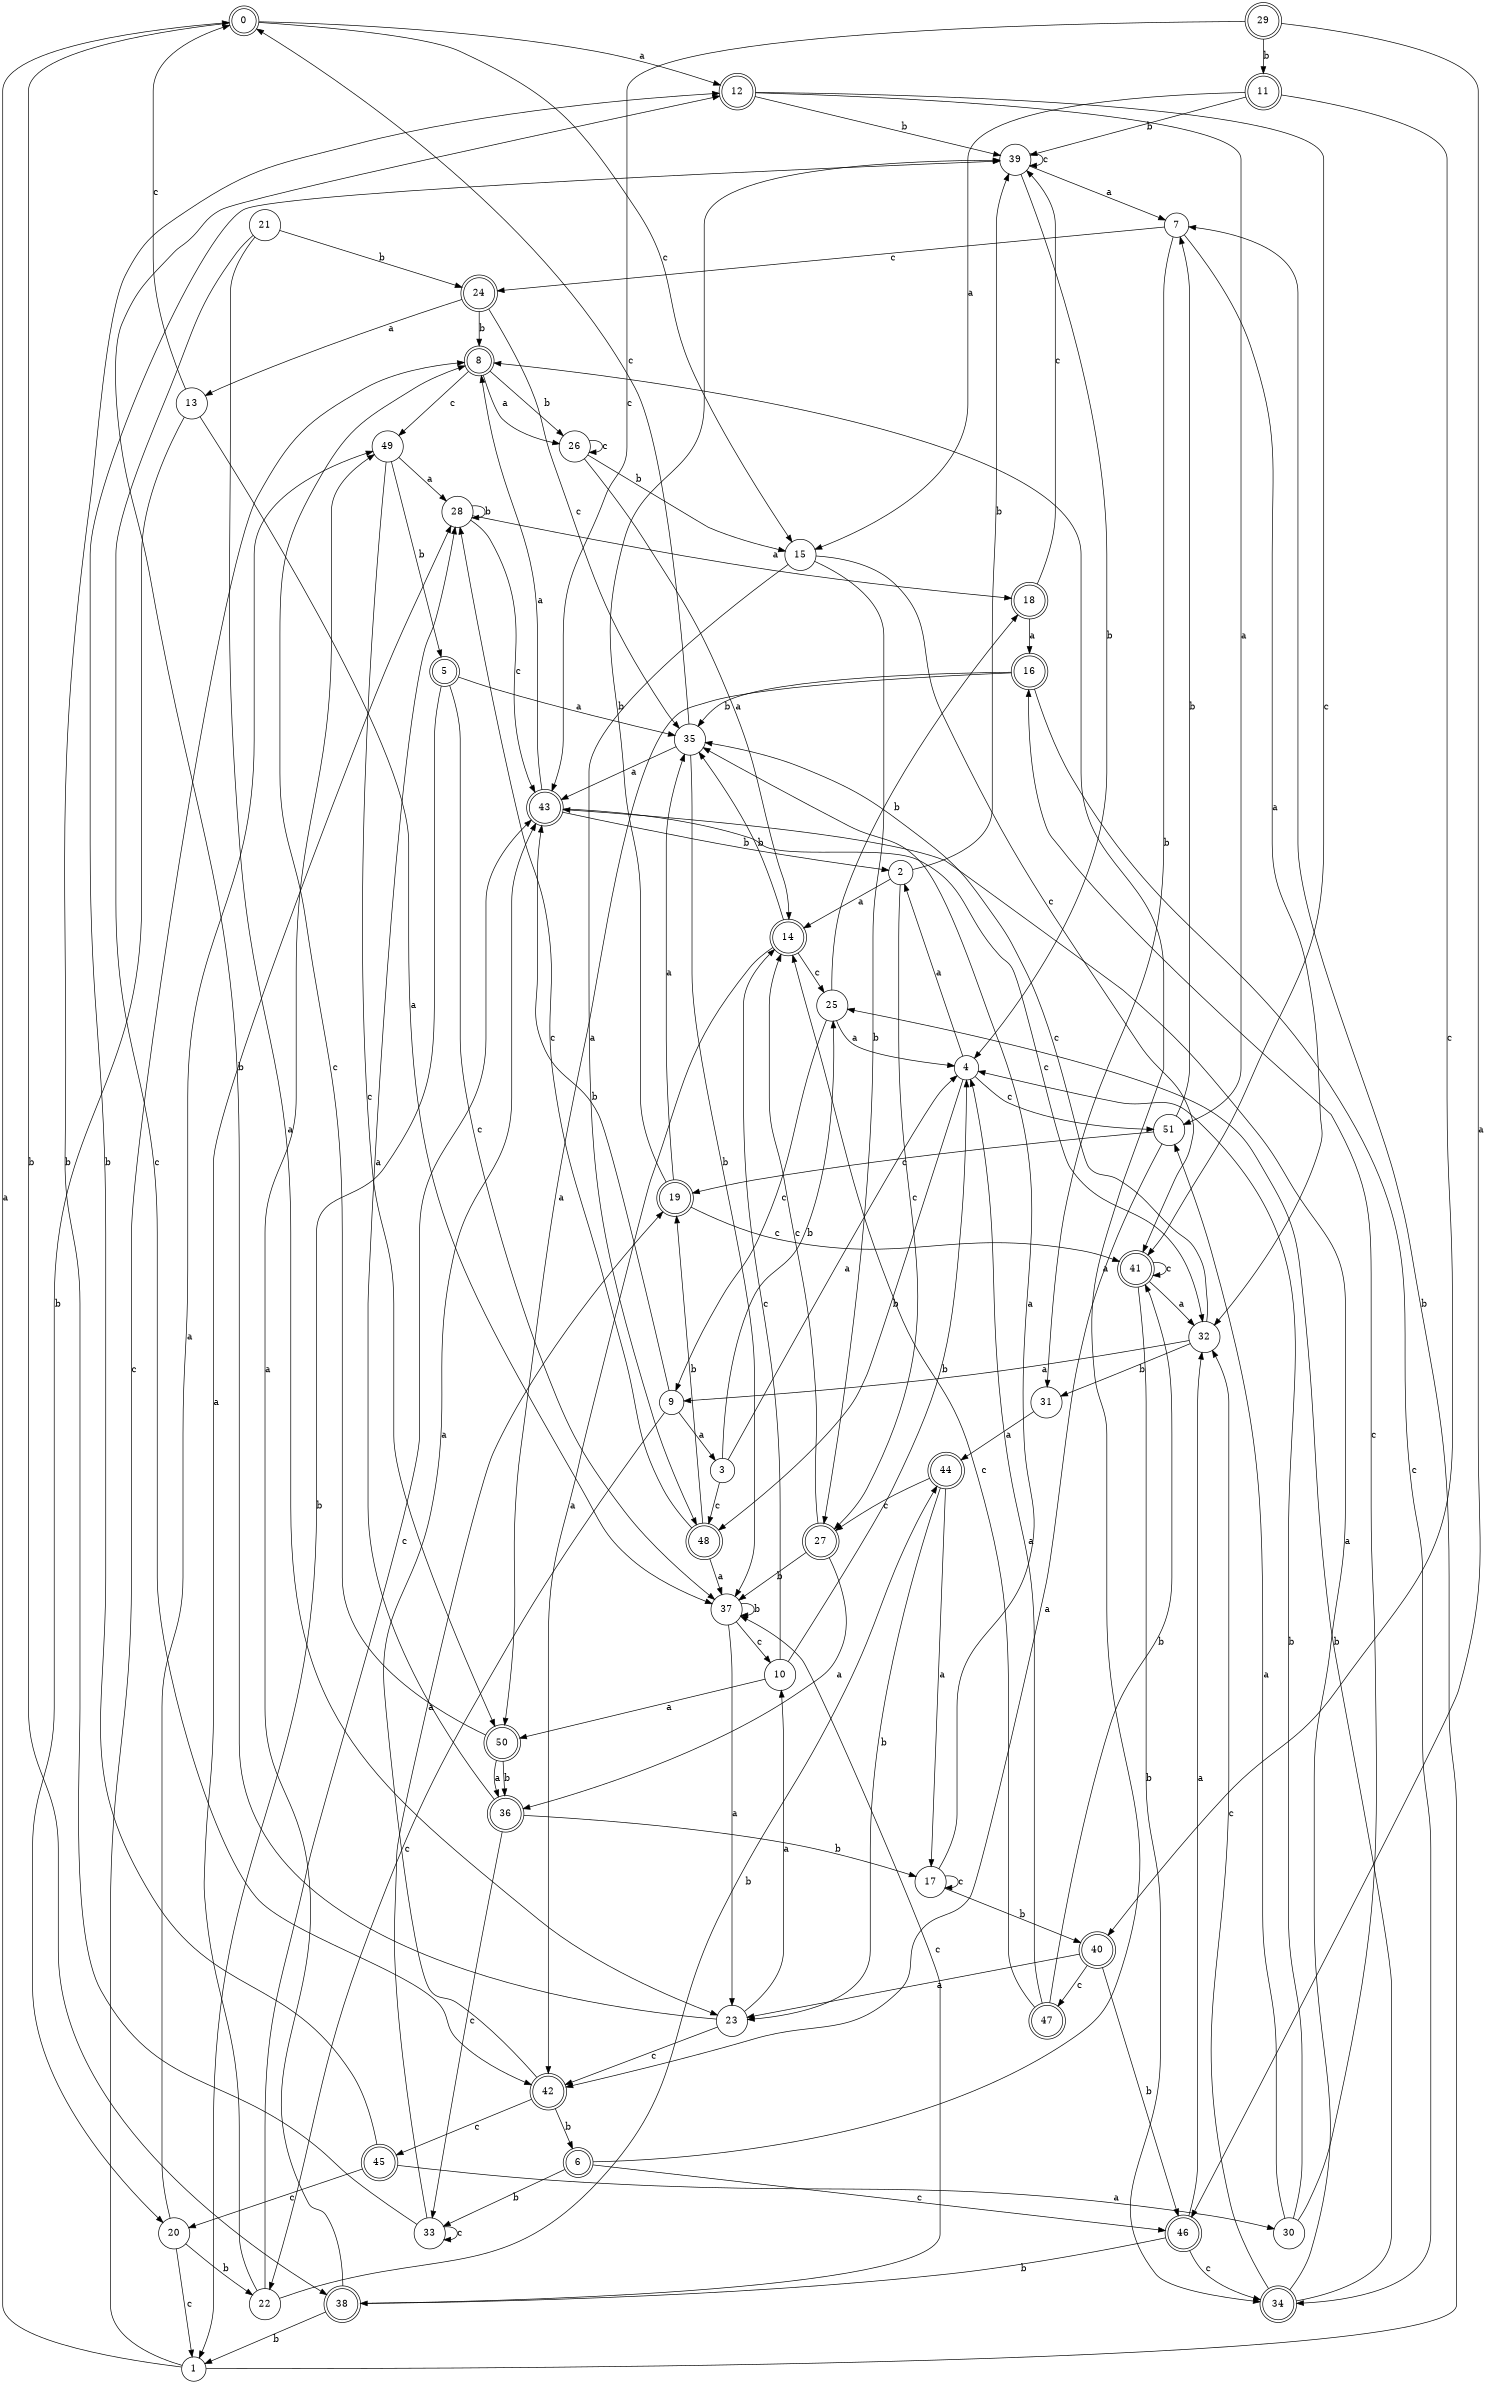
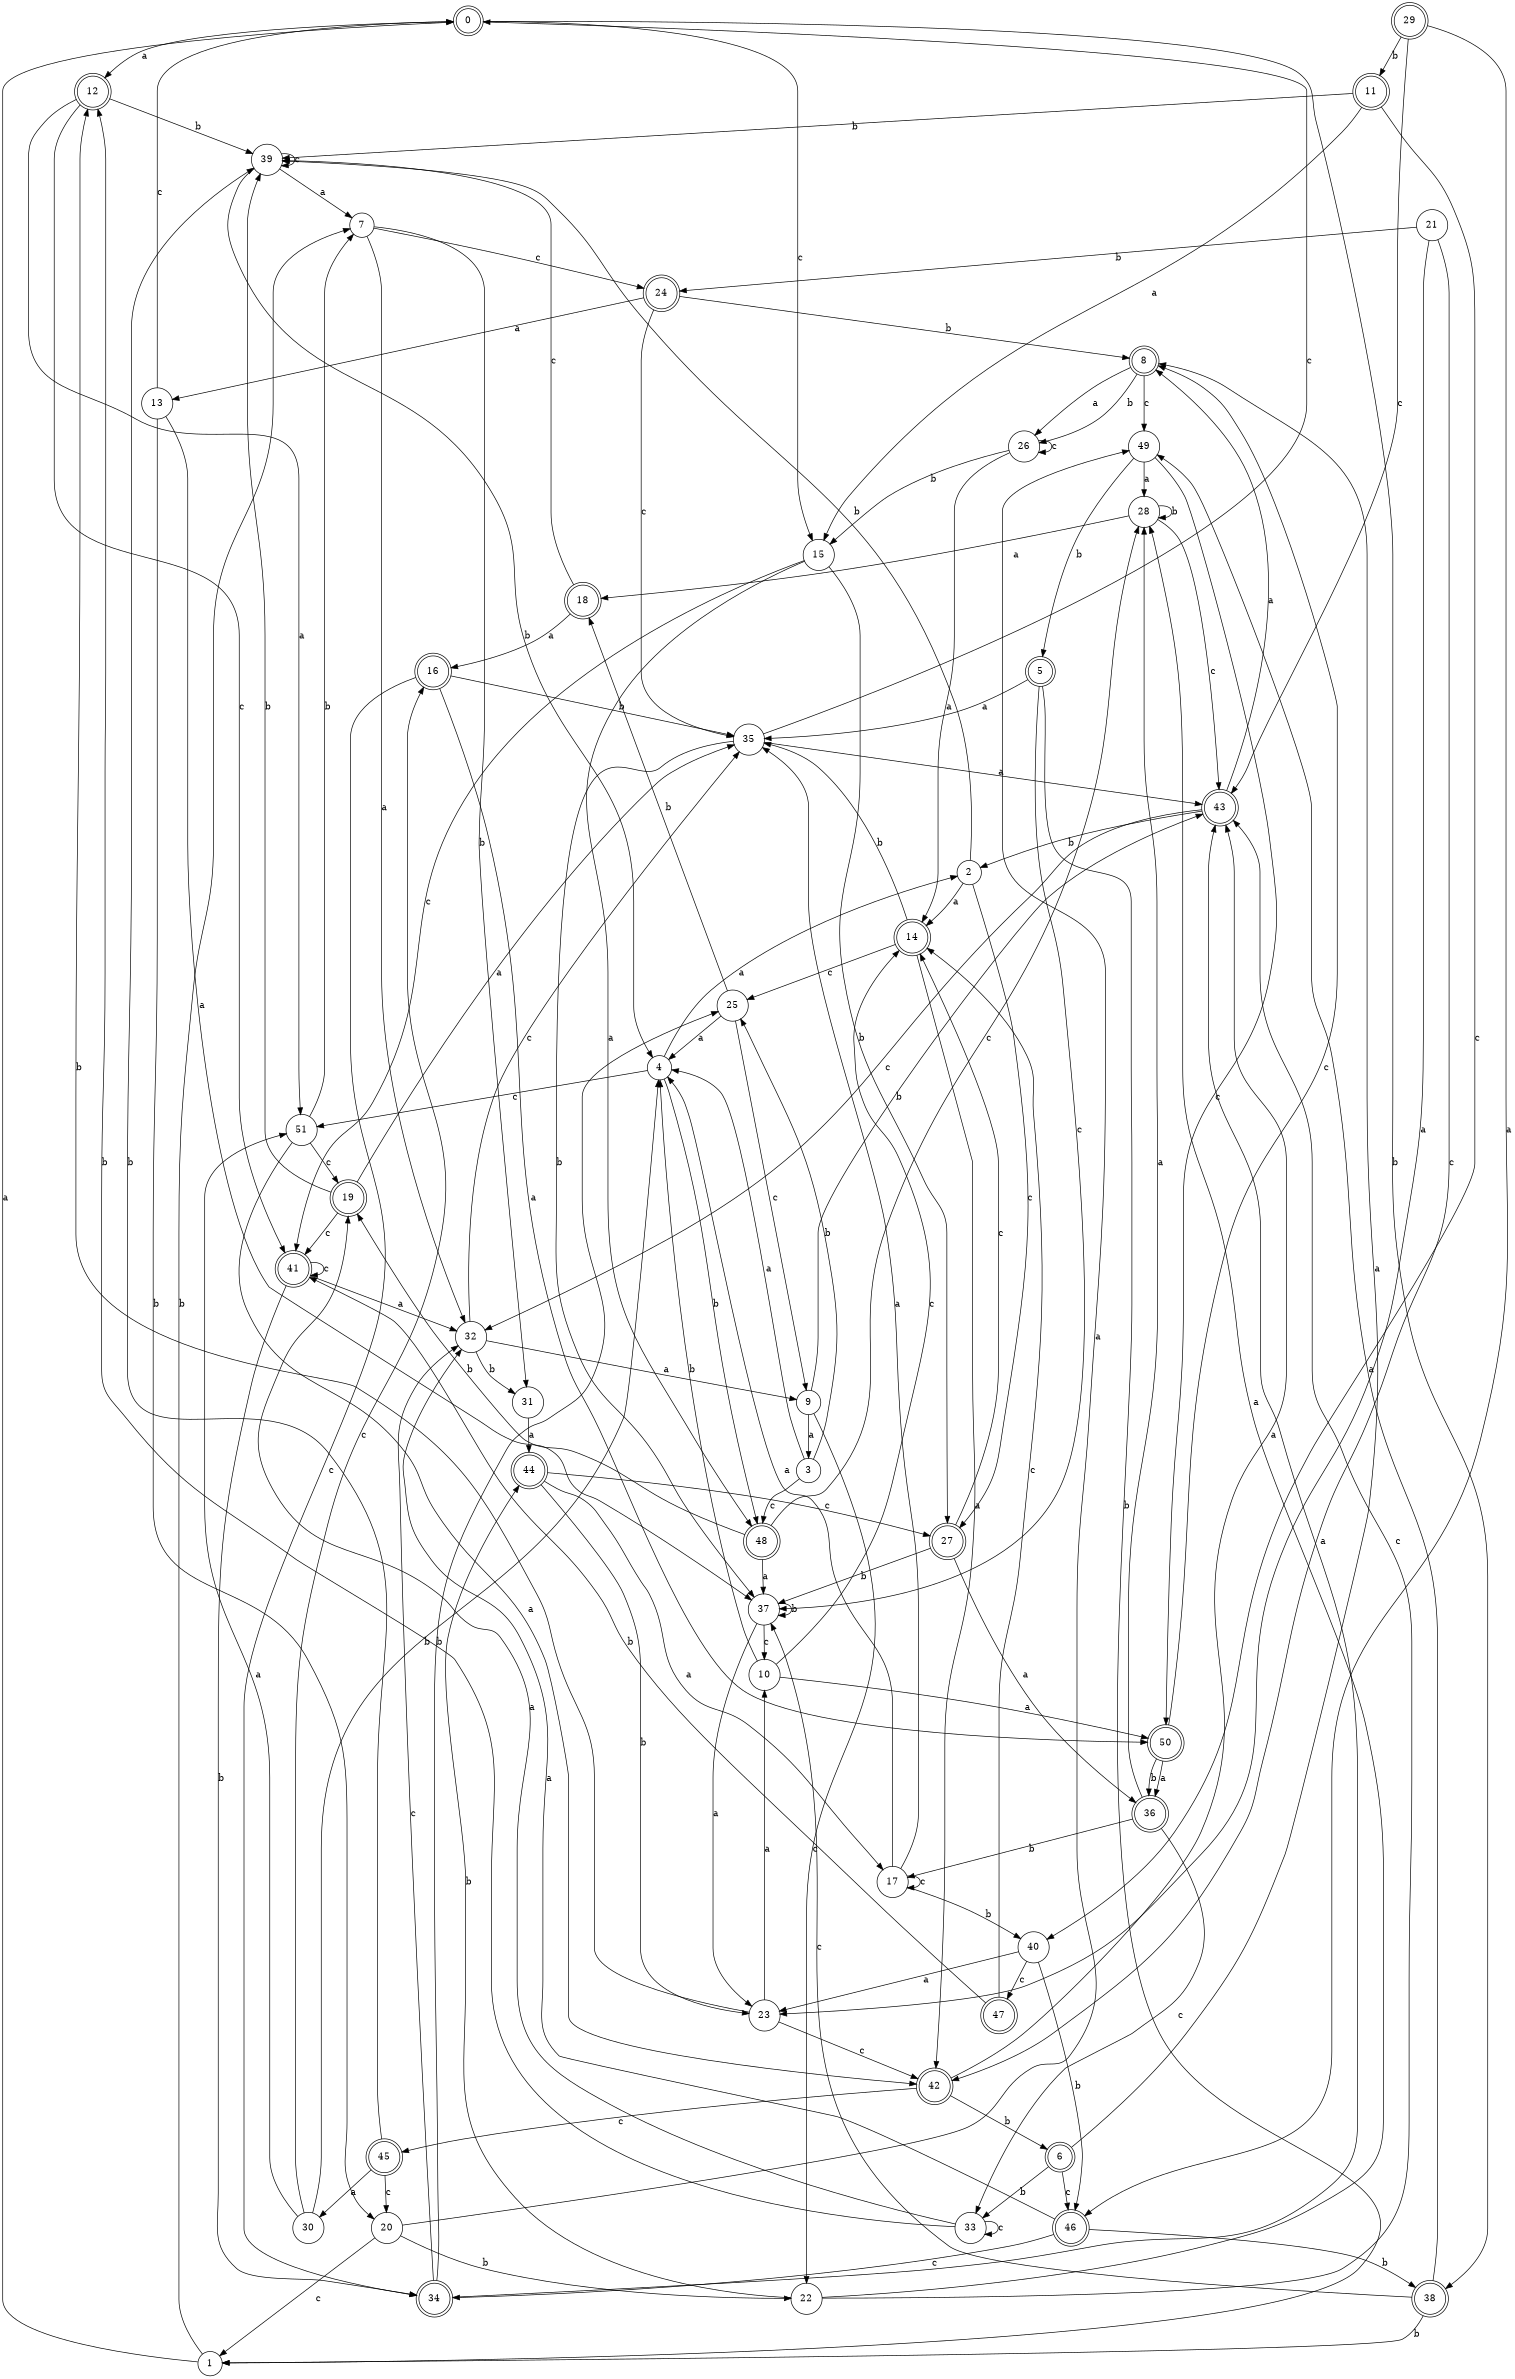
edge "1" -> "8": removed, label "c"
edge "47" -> "4": now "17" -> "4"
node "40": shape doublecircle -> circle
